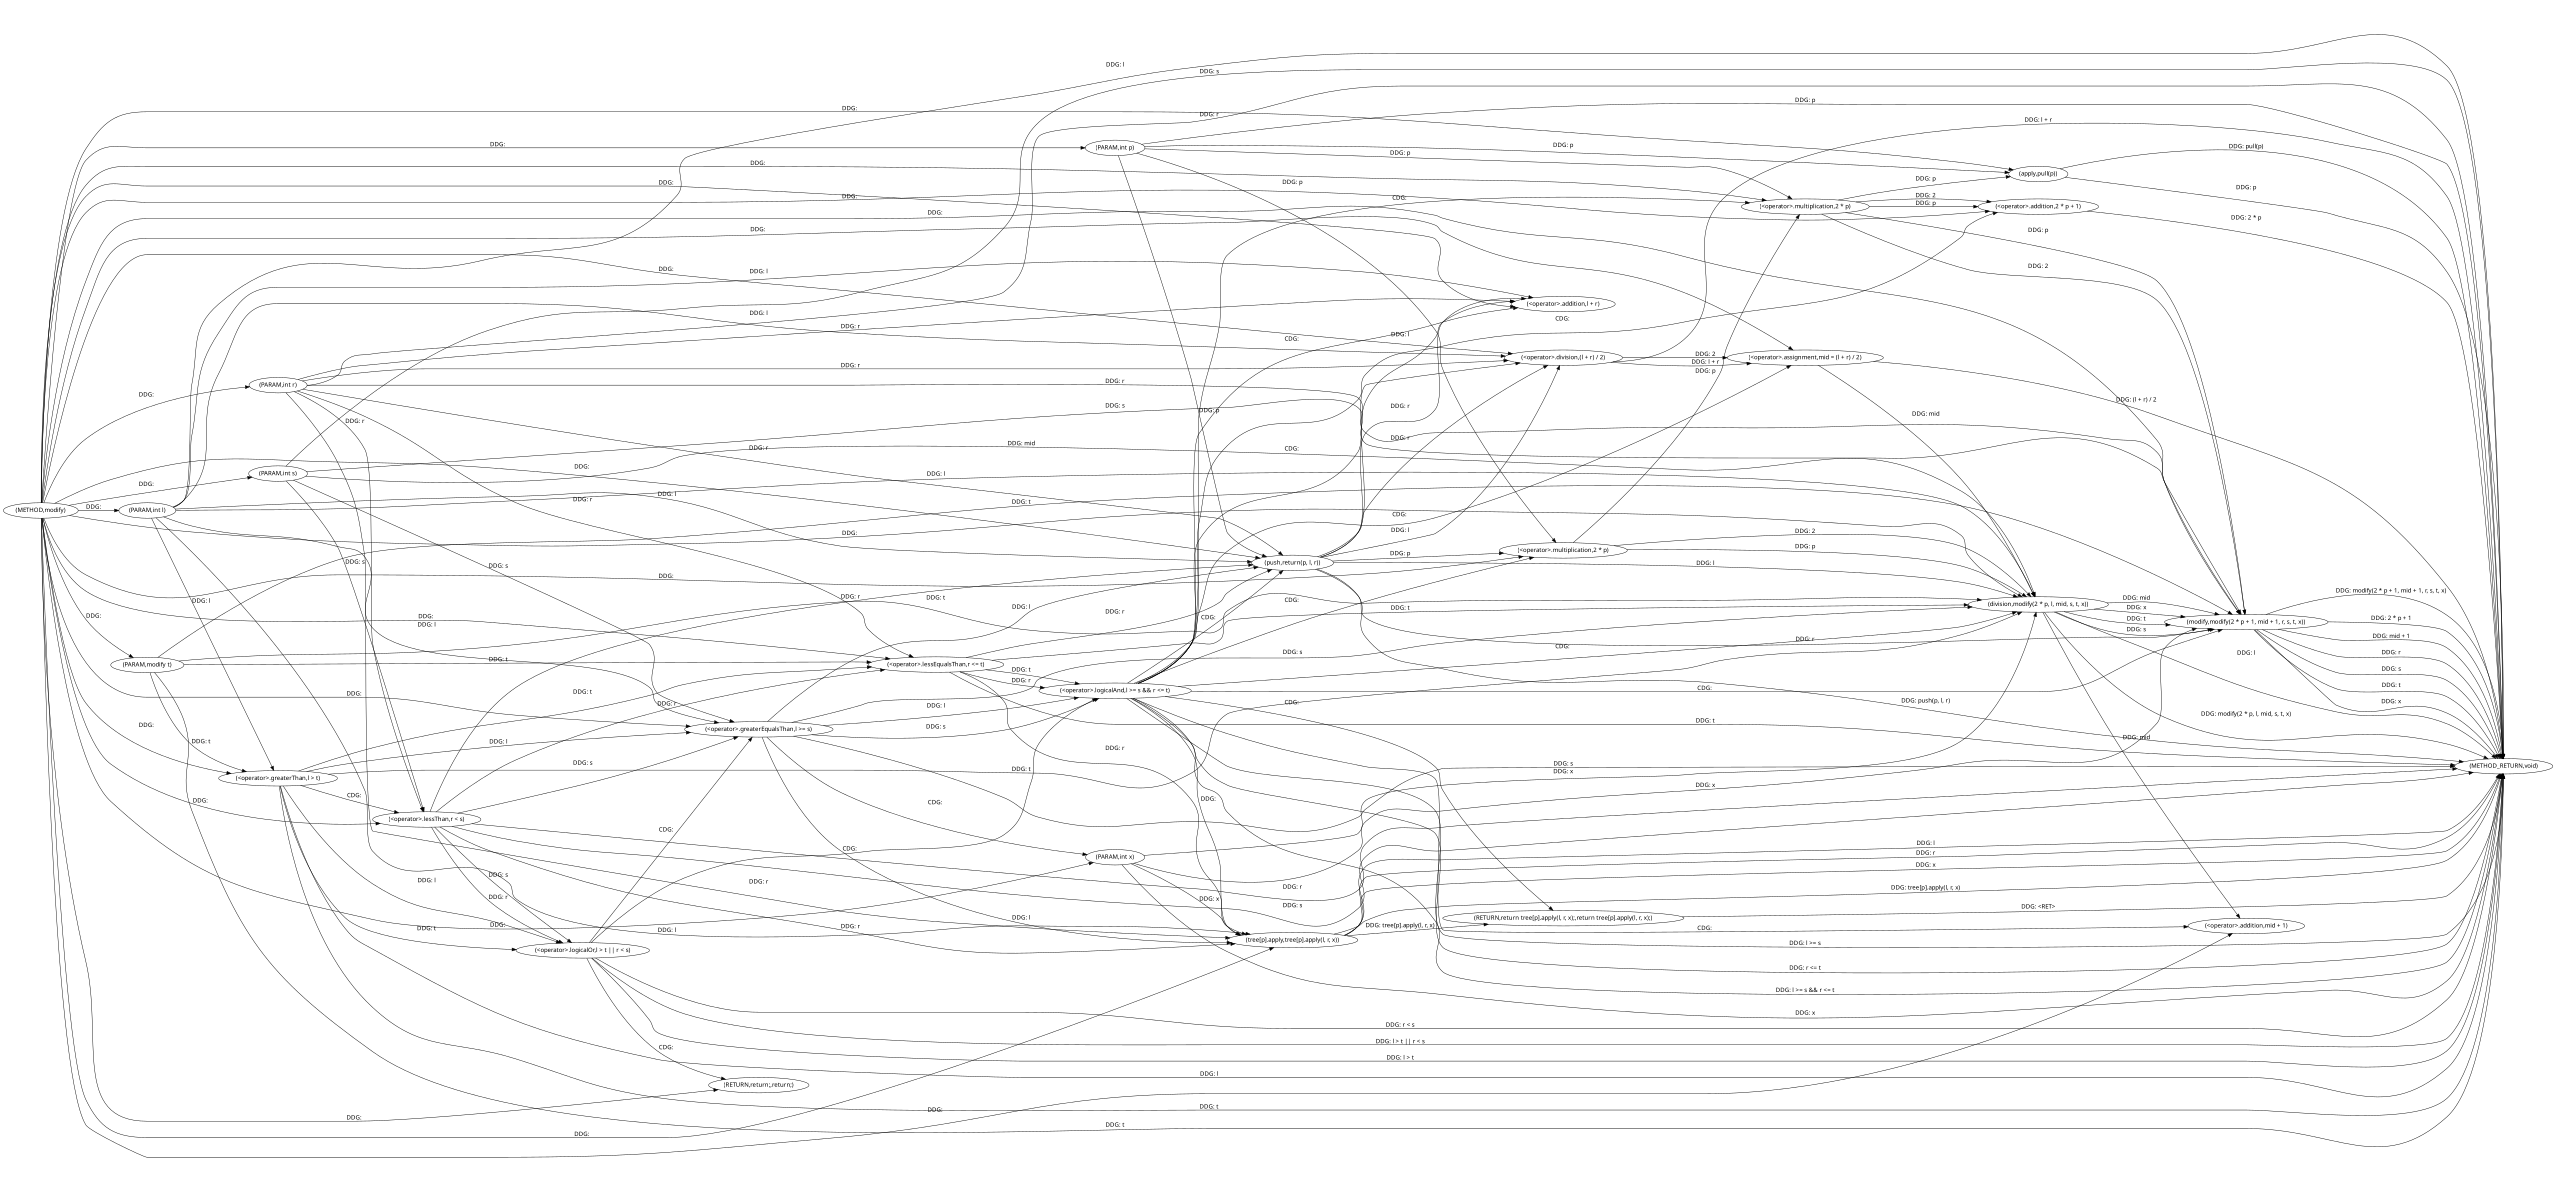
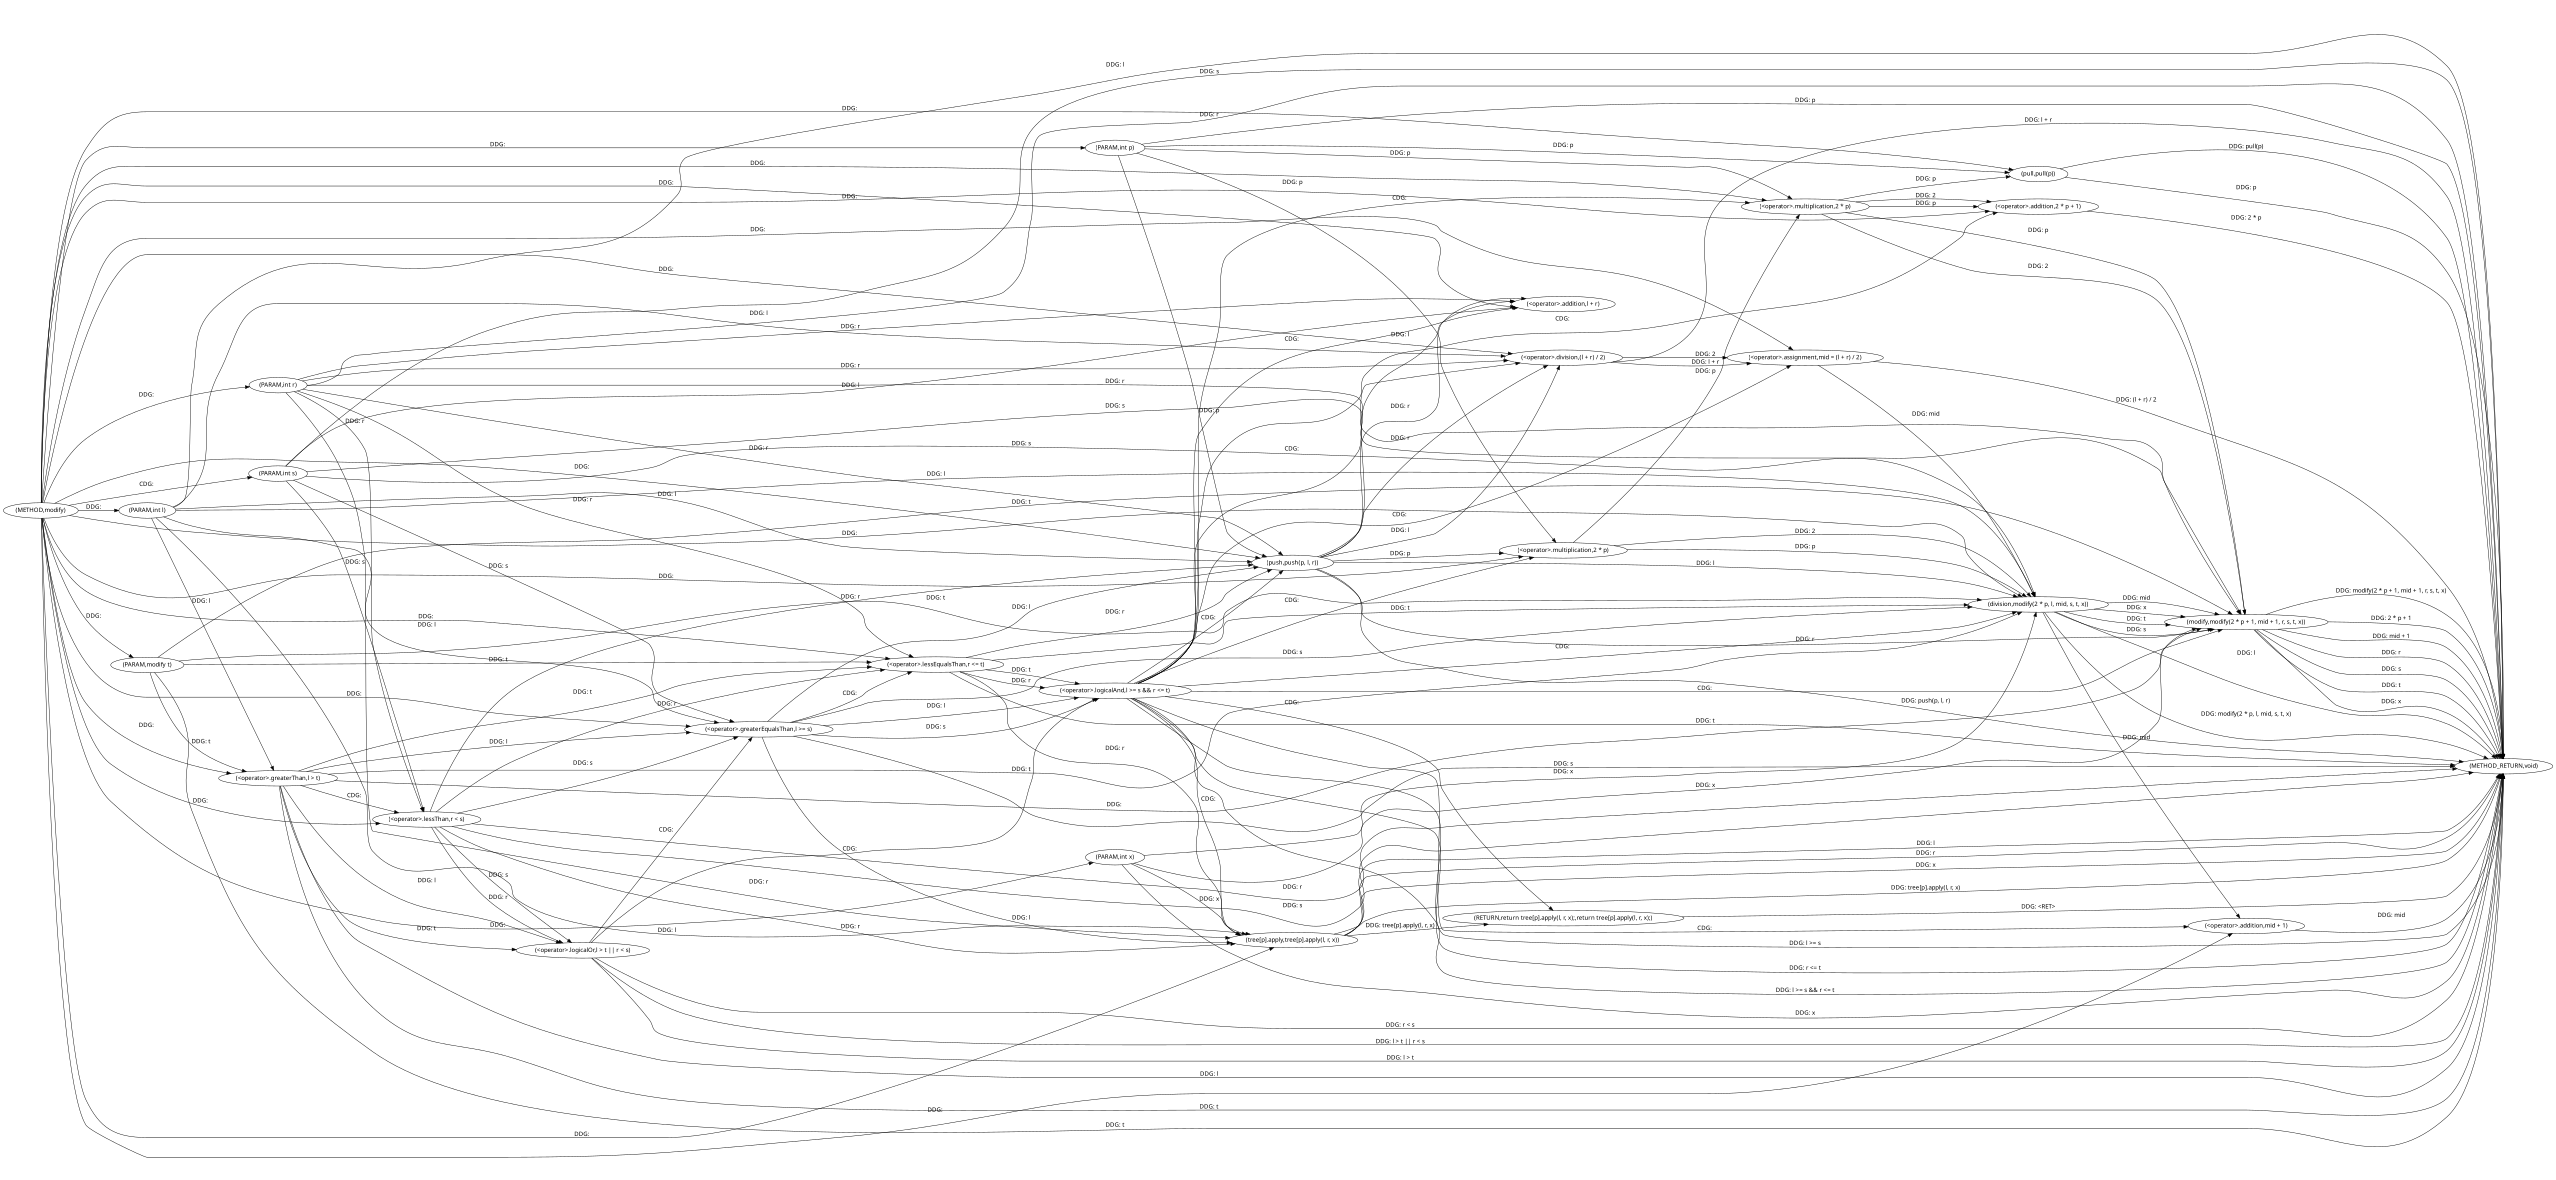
node "(apply,pull(p))": label "(apply,pull(p))" -> "(pull,pull(p))"
edge "(METHOD,modify)" -> "(modify,modify(2 * p + 1, mid + 1, r, s, t, x))": now "(<operator>.greaterThan,l > t)" -> "(modify,modify(2 * p + 1, mid + 1, r, s, t, x))"
edge "(PARAM,int l)" -> "(<operator>.addition,l + r)": now "(PARAM,int s)" -> "(<operator>.addition,l + r)"
edge "(PARAM,int s)" -> "(division,modify(2 * p, l, mid, s, t, x))": label "DDG: mid" -> "DDG: s"
edge "(METHOD,modify)" -> "(PARAM,int s)": label "DDG: " -> "CDG: "
node "(push,return(p, l, r))": label "(push,return(p, l, r))" -> "(push,push(p, l, r))"
edge "(<operator>.logicalAnd,l >= s && r <= t)" -> "(tree[p].apply,tree[p].apply(l, r, x))": label "DDG: " -> "CDG: "
edge "(<operator>.greaterEqualsThan,l >= s)" -> "(PARAM,int x)": now "(<operator>.greaterEqualsThan,l >= s)" -> "(<operator>.lessEqualsThan,r <= t)"
edge "(<operator>.addition,mid + 1)" -> "(METHOD_RETURN,void)": added, label "DDG: mid"
node "(RETURN,return;,return;)": removed
